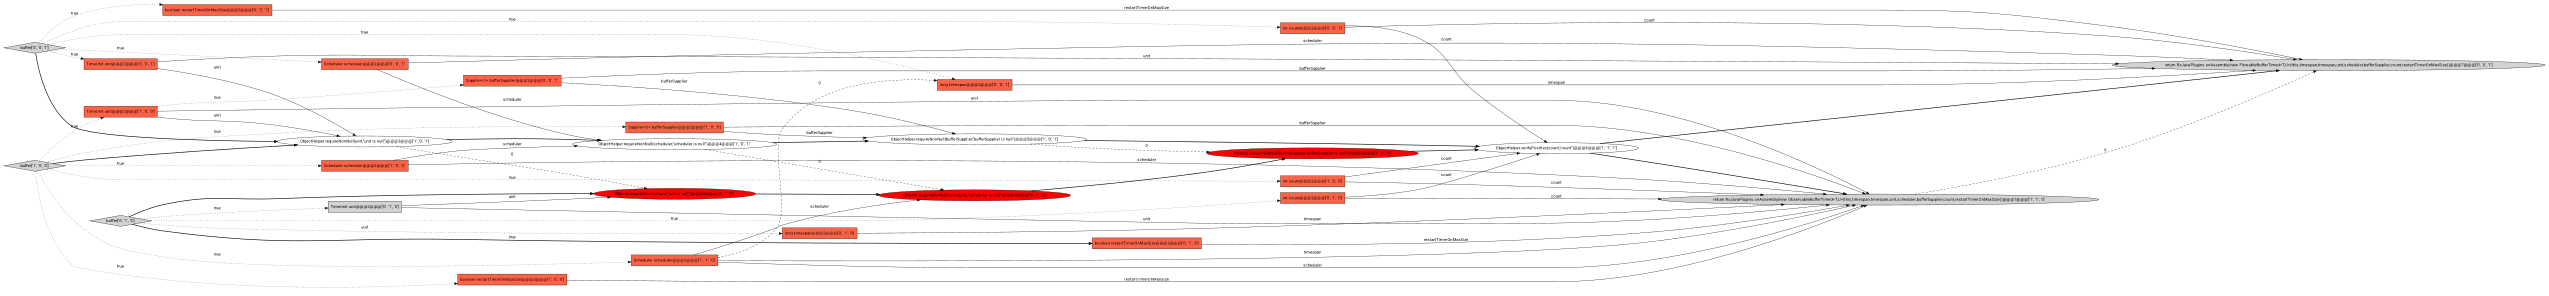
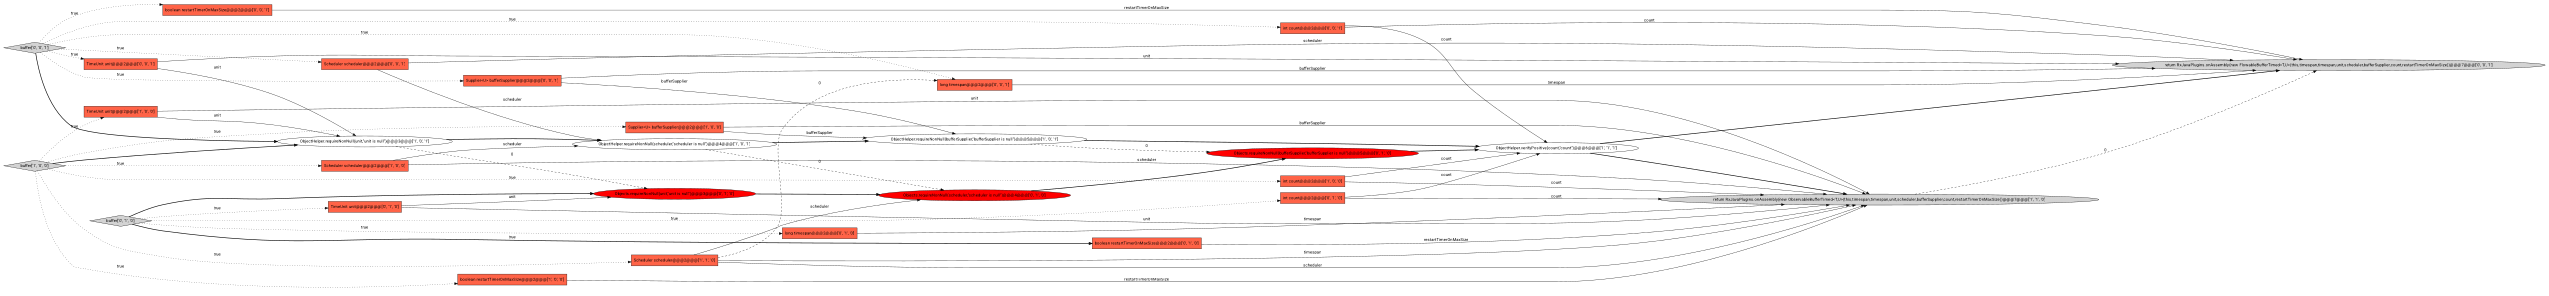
edge "TimeUnit unit@@@2@@@['1', '0', '0']" -> "Supplier<U> bufferSupplier@@@2@@@['0', '0', '1']": now "buffer['0', '0', '1']" -> "Supplier<U> bufferSupplier@@@2@@@['0', '0', '1']"
node "TimeUnit unit@@@2@@@['0', '1', '0']": fillcolor lightgray -> tomato
edge "buffer['0', '1', '0']" -> "long timespan@@@2@@@['0', '1', '0']": label "unit" -> "true"
